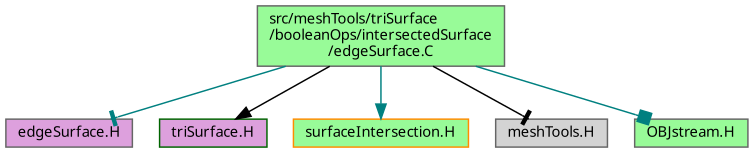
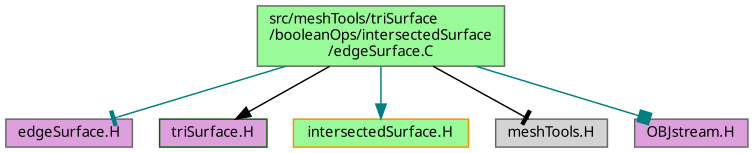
node "surfaceIntersection.H": label "surfaceIntersection.H" -> "intersectedSurface.H"
node "OBJstream.H": fillcolor palegreen -> plum
